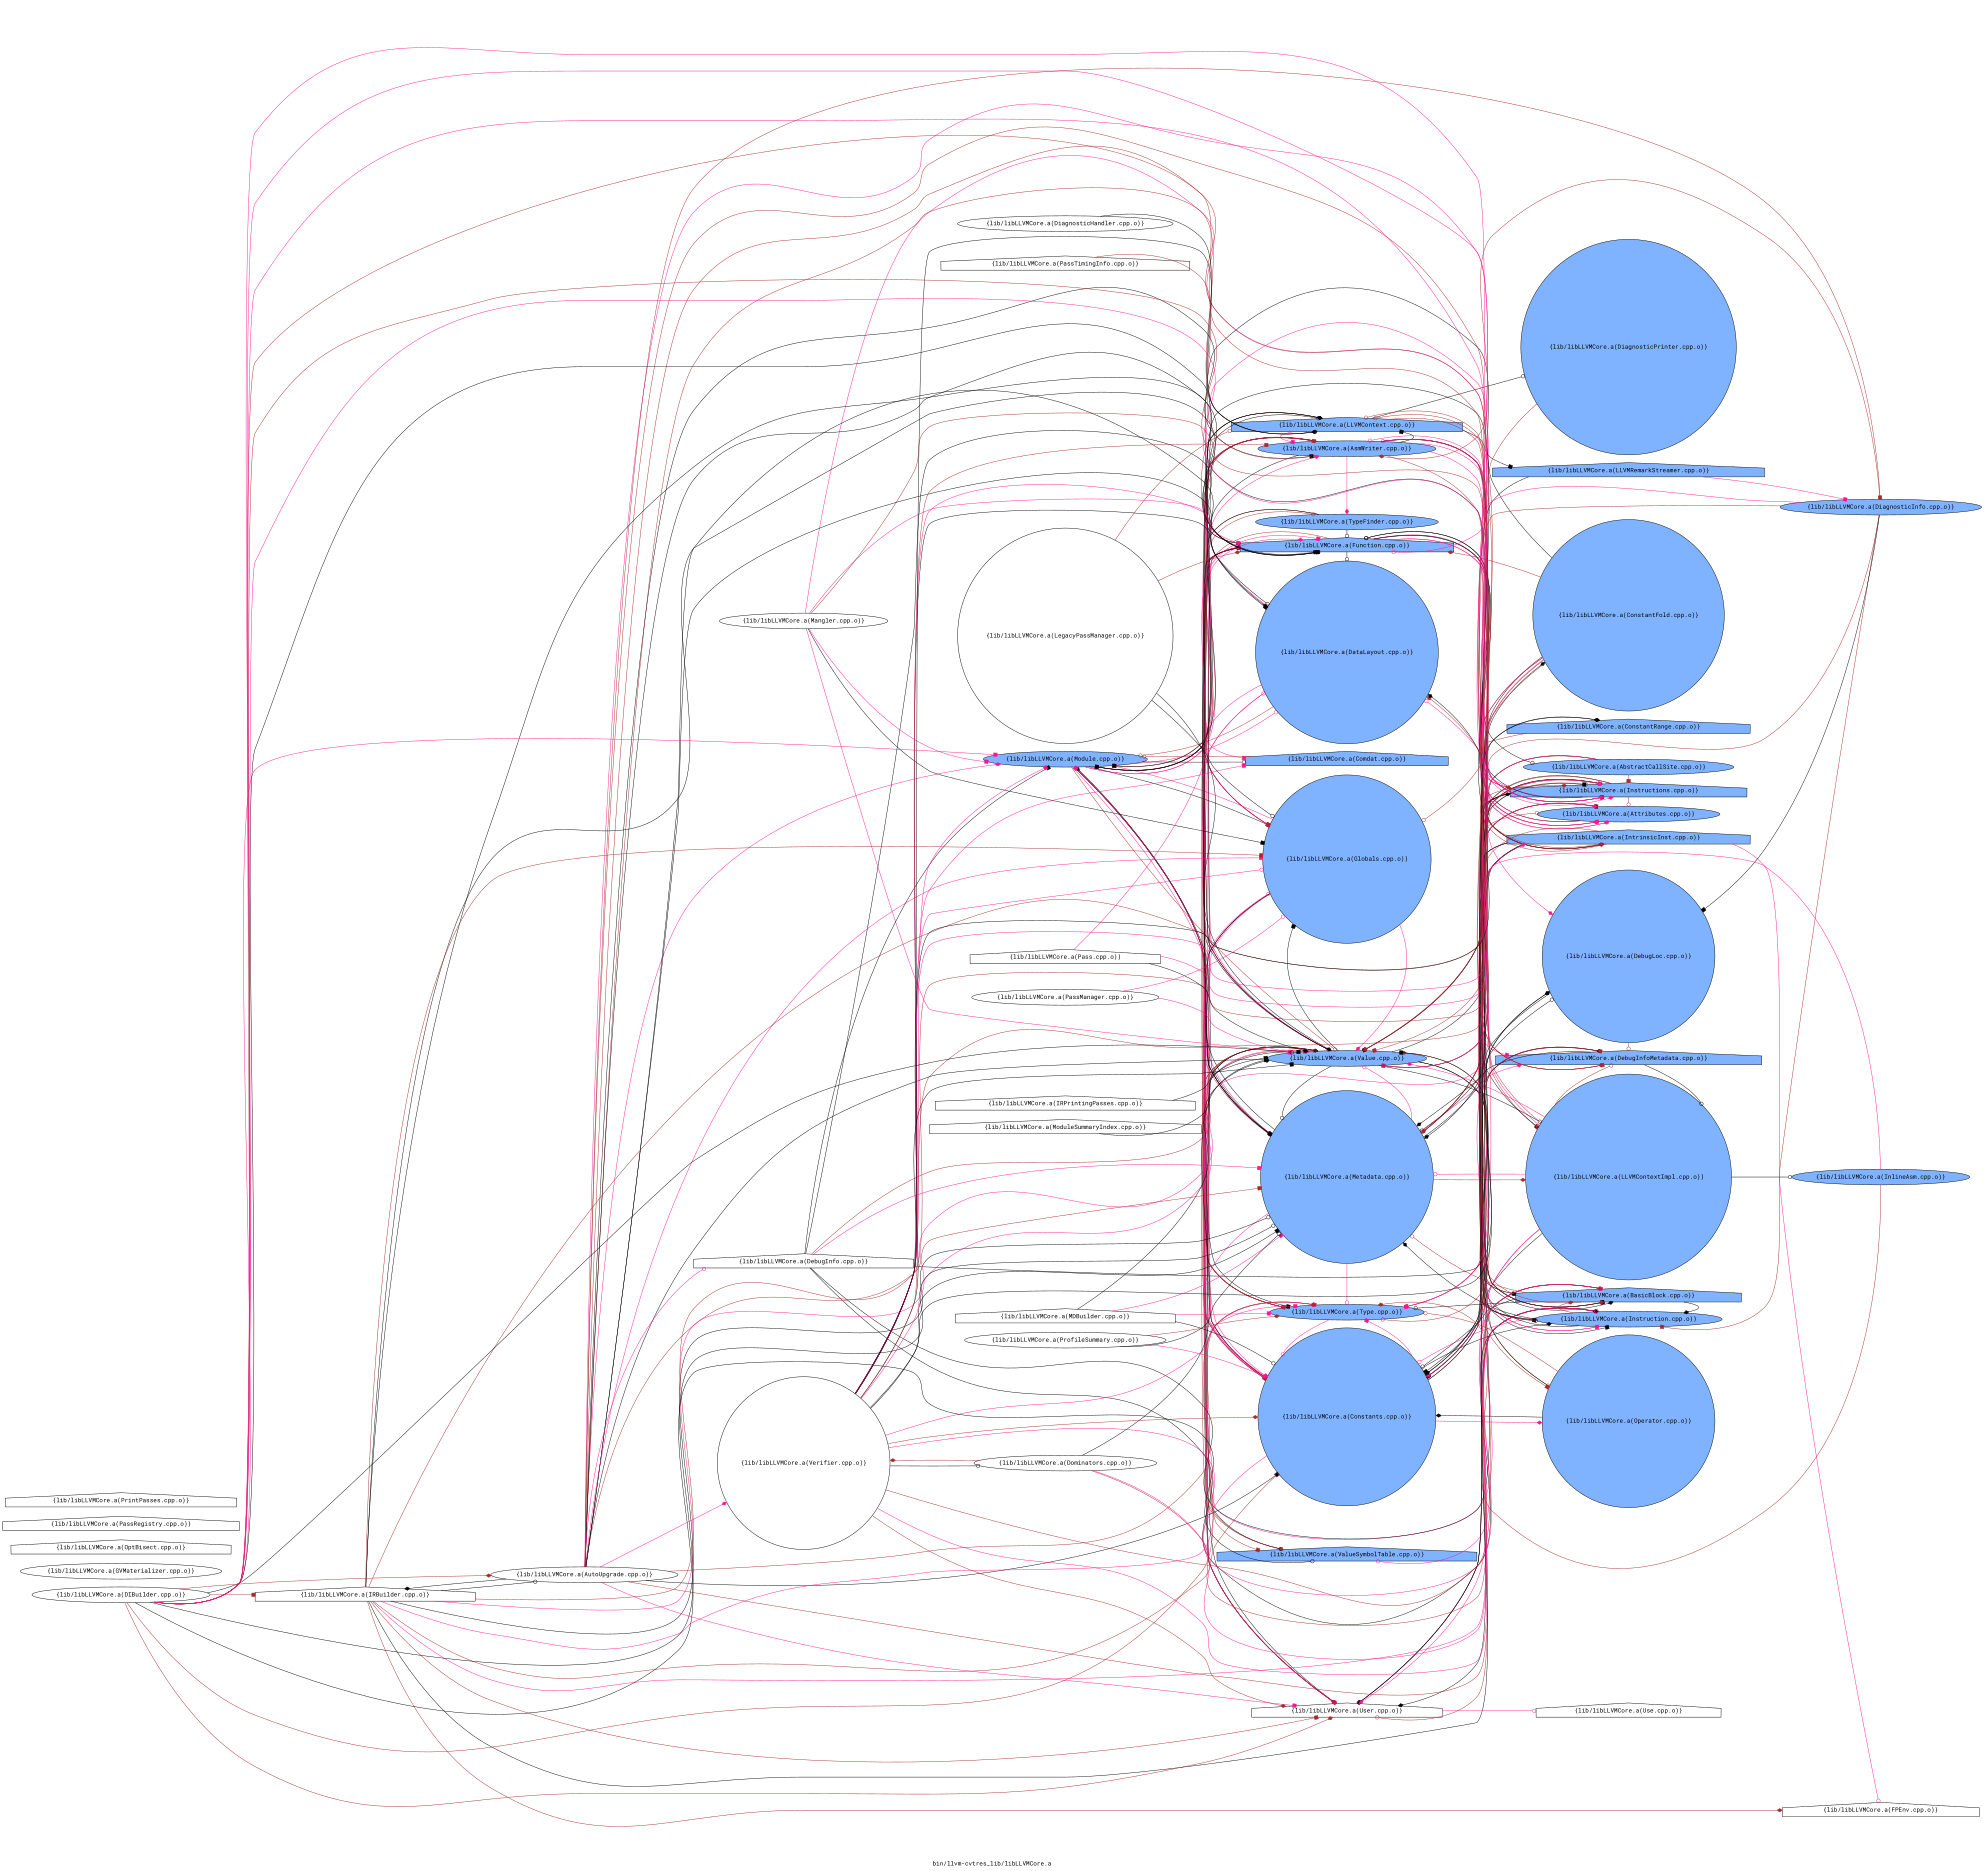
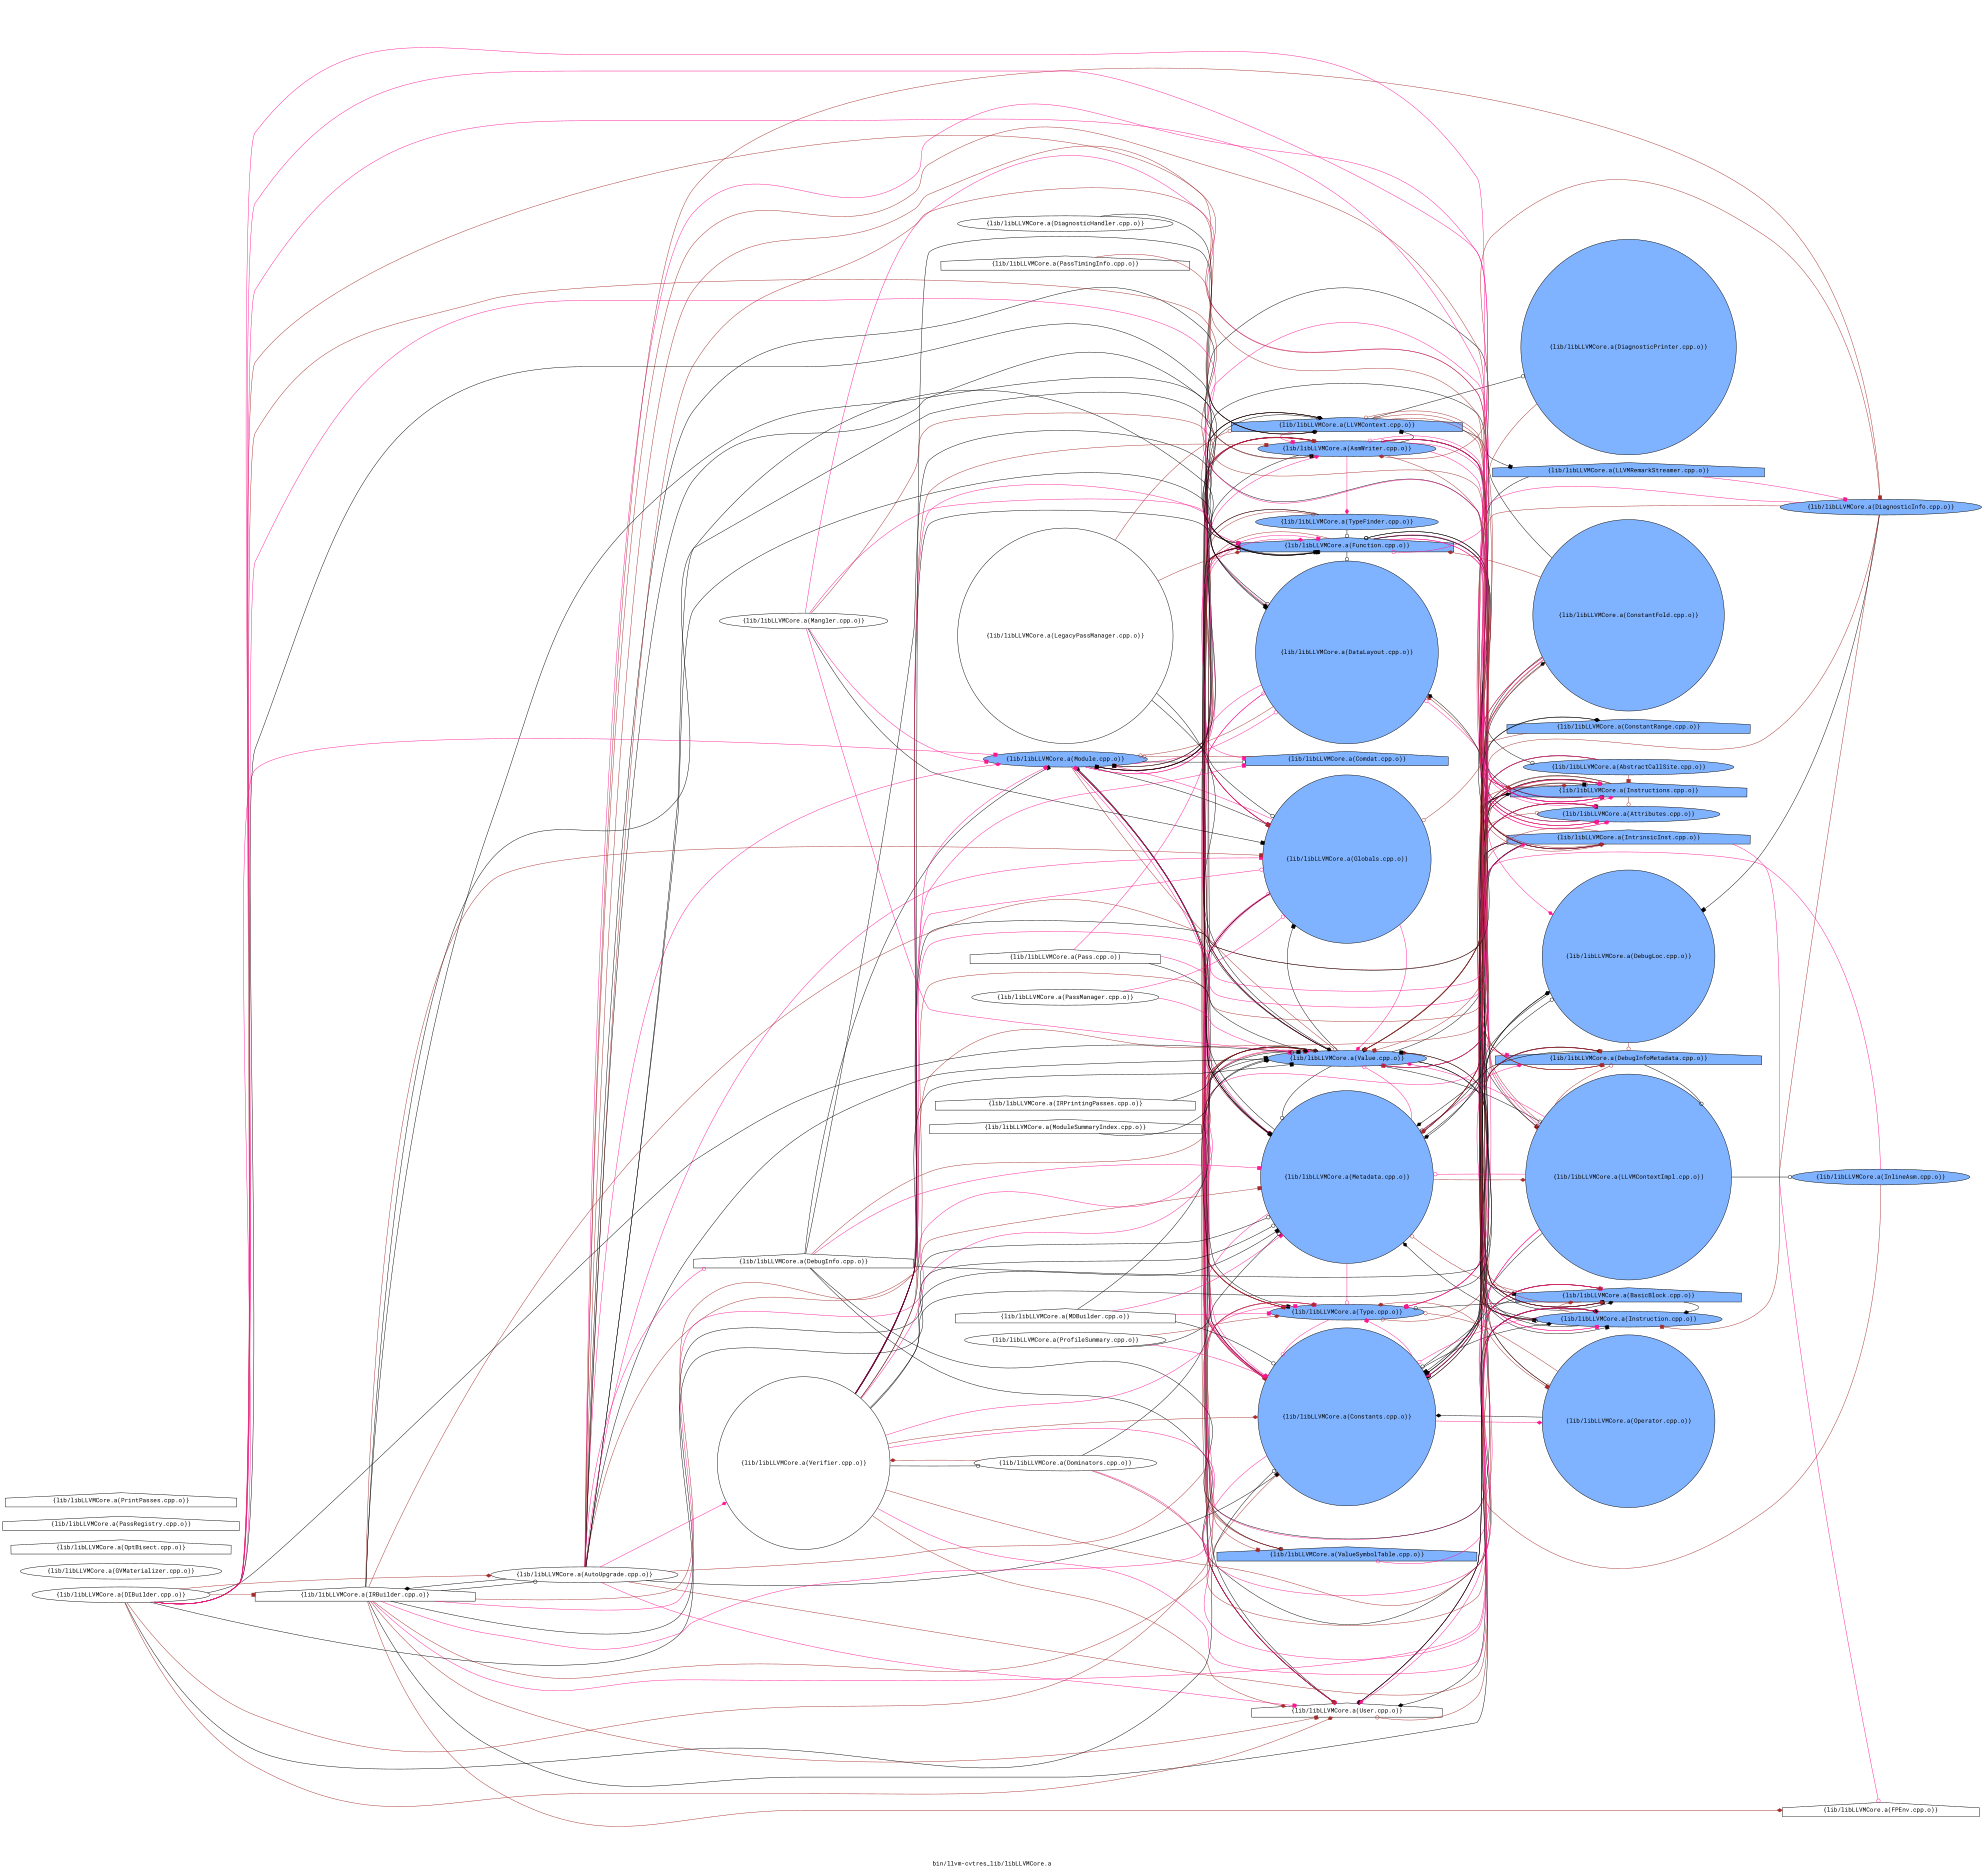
edge "{lib/libLLVMCore.a(Function.cpp.o)}" -> "{lib/libLLVMCore.a(Value.cpp.o)}": removed
edge "{lib/libLLVMCore.a(DIBuilder.cpp.o)}" -> "{lib/libLLVMCore.a(ValueSymbolTable.cpp.o)}": now "{lib/libLLVMCore.a(DIBuilder.cpp.o)}" -> "{lib/libLLVMCore.a(Constants.cpp.o)}"
node "{lib/libLLVMCore.a(Use.cpp.o)}": removed
